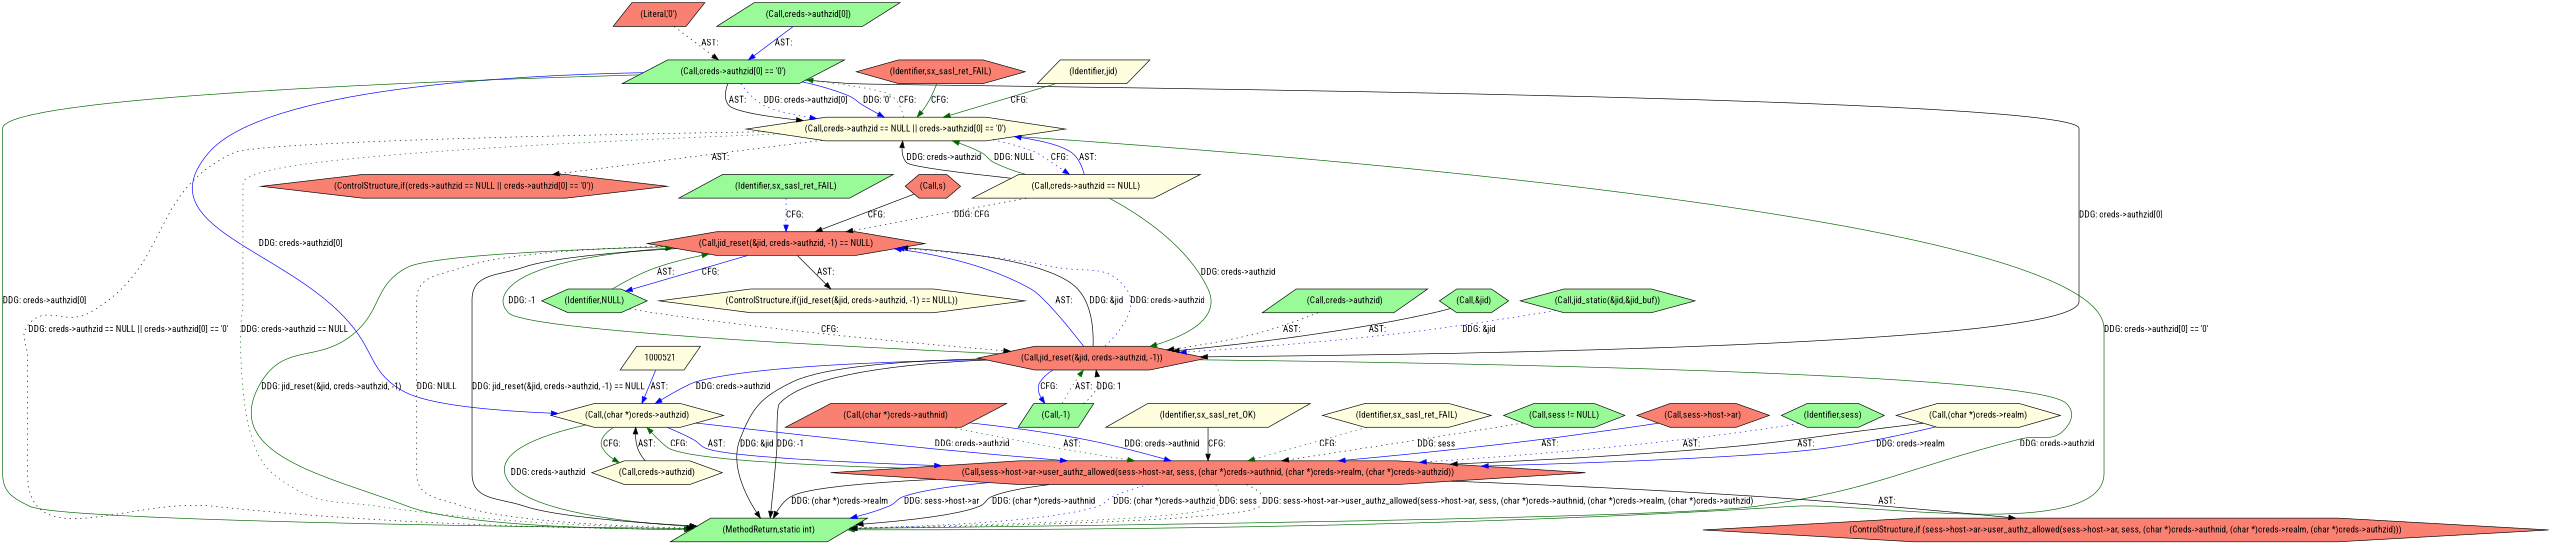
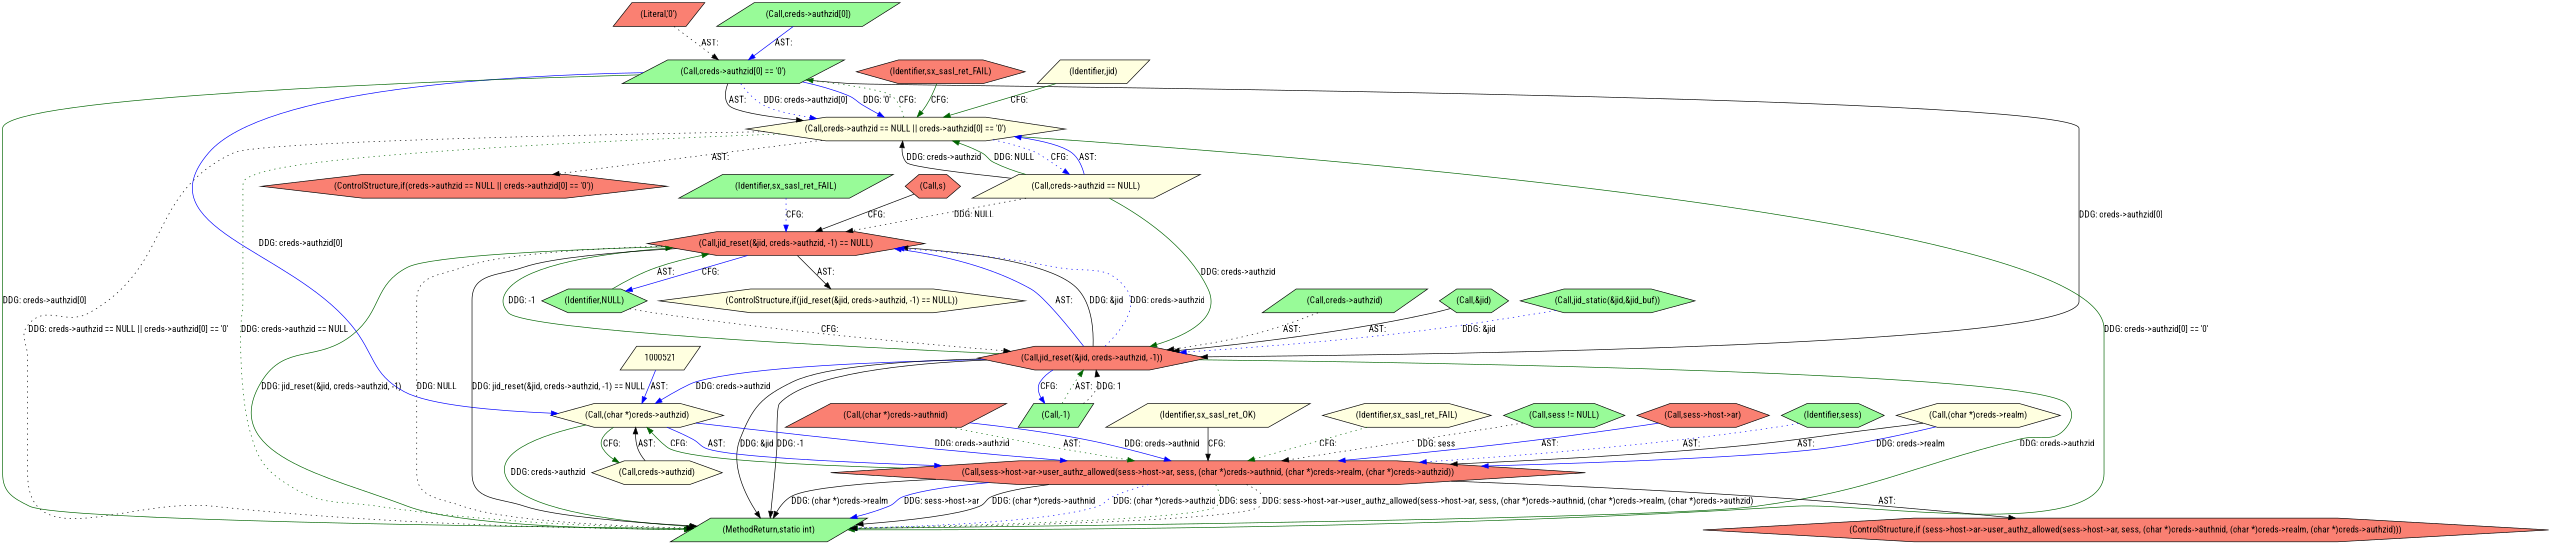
edge "(Call,creds->authzid == NULL)" -> "(Call,jid_reset(&jid, creds->authzid, -1) == NULL)": label "DDG: CFG" -> "DDG: NULL"
